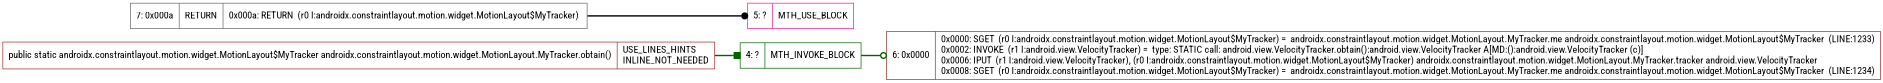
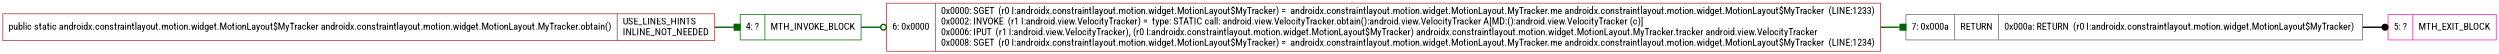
node "5: ?": text "MTH_USE_BLOCK" -> "MTH_EXIT_BLOCK"
edge "6: 0x0000" -> "7: 0x000a": added
